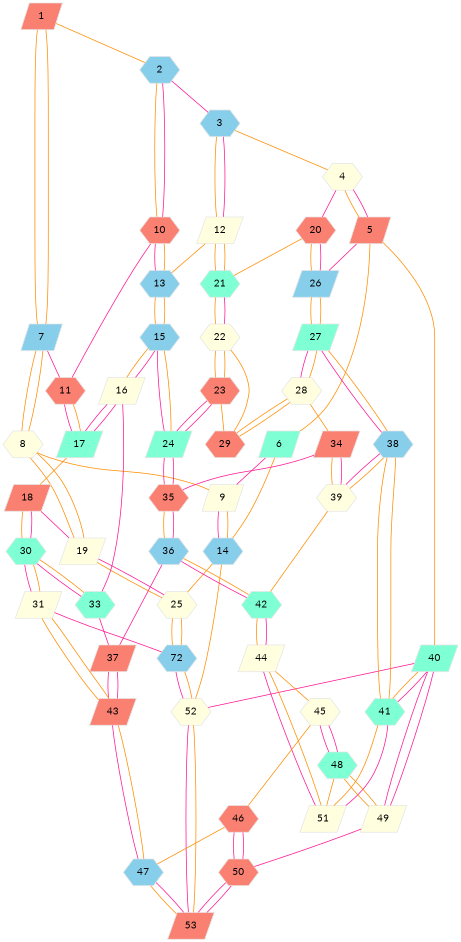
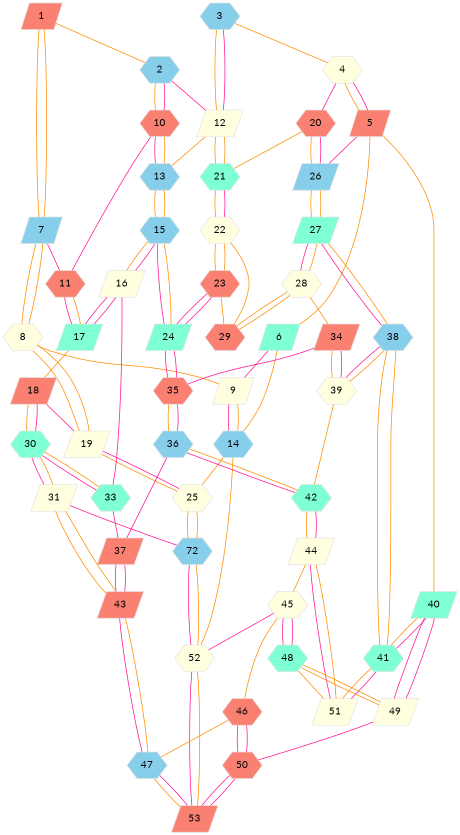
edge "2" -- "3": now "2" -- "12"
edge "40" -- "52": now "45" -- "52"
